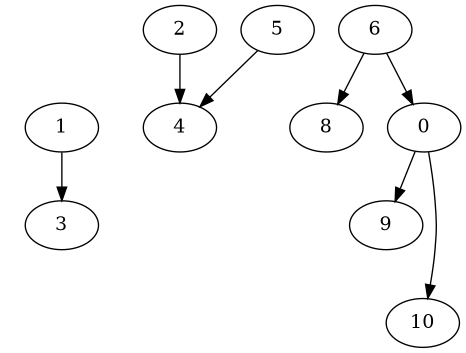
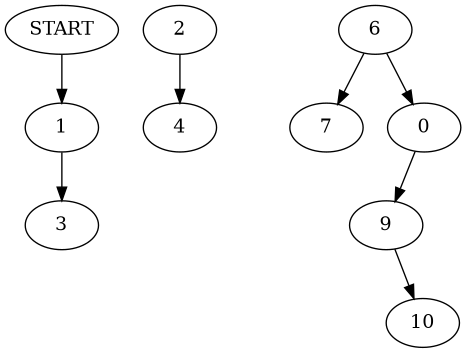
node "START": added
node "5": removed
node "8": label "8" -> "7"
edge "0" -> "10": now "9" -> "10"
